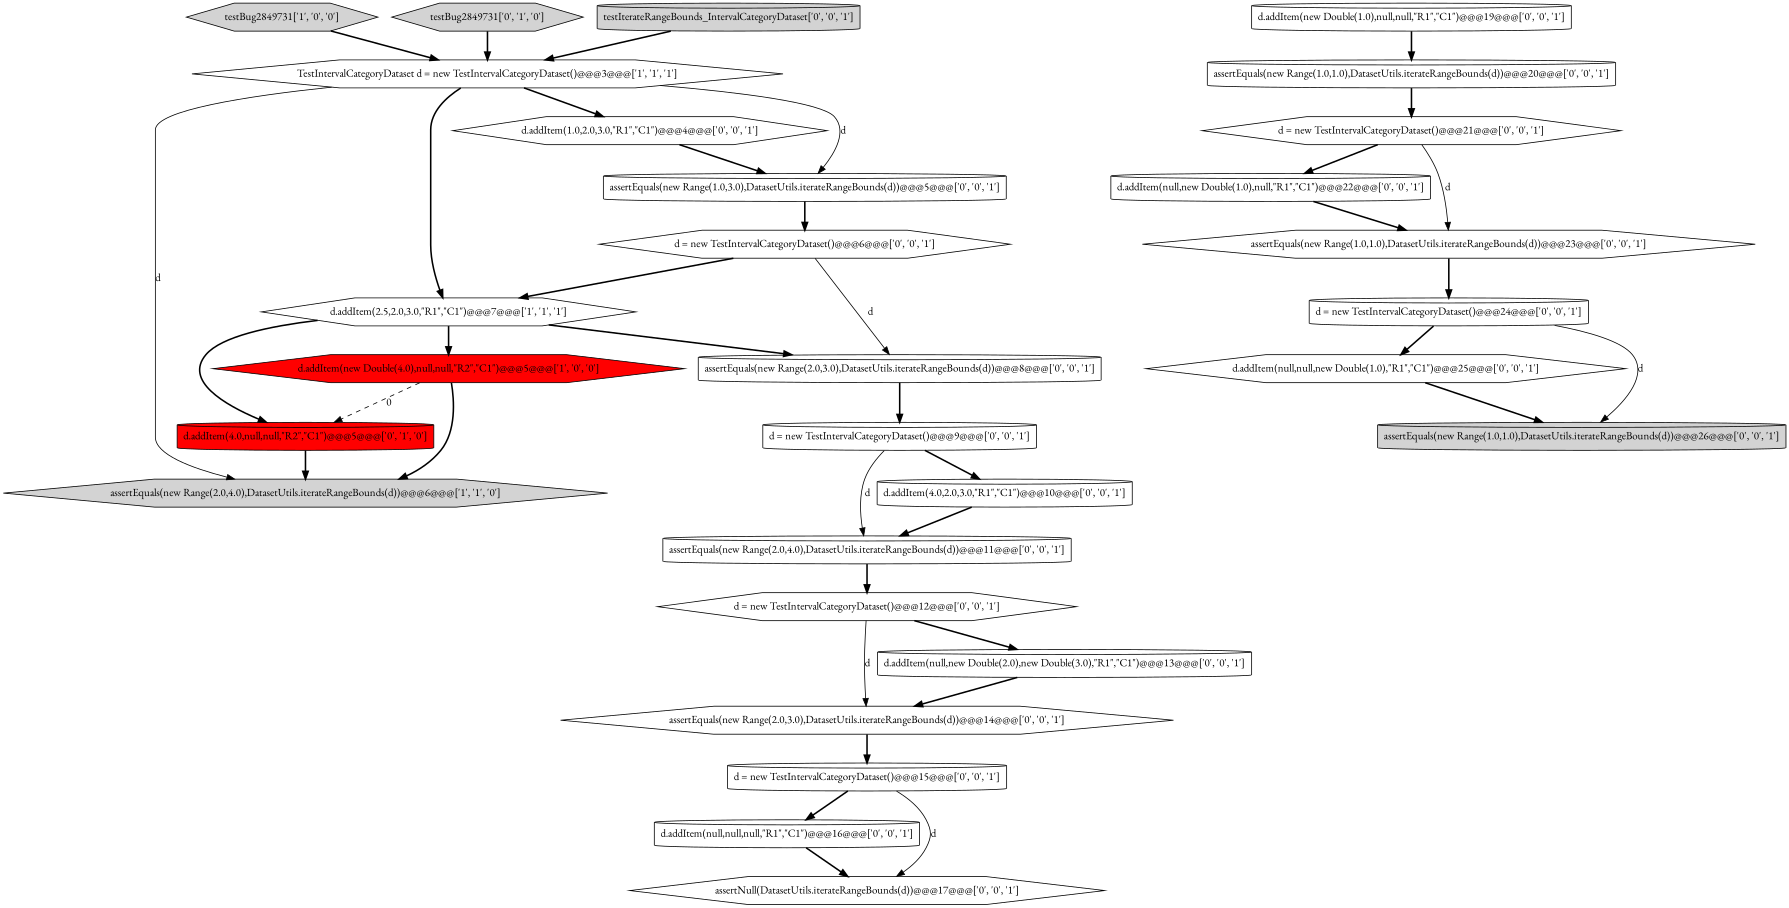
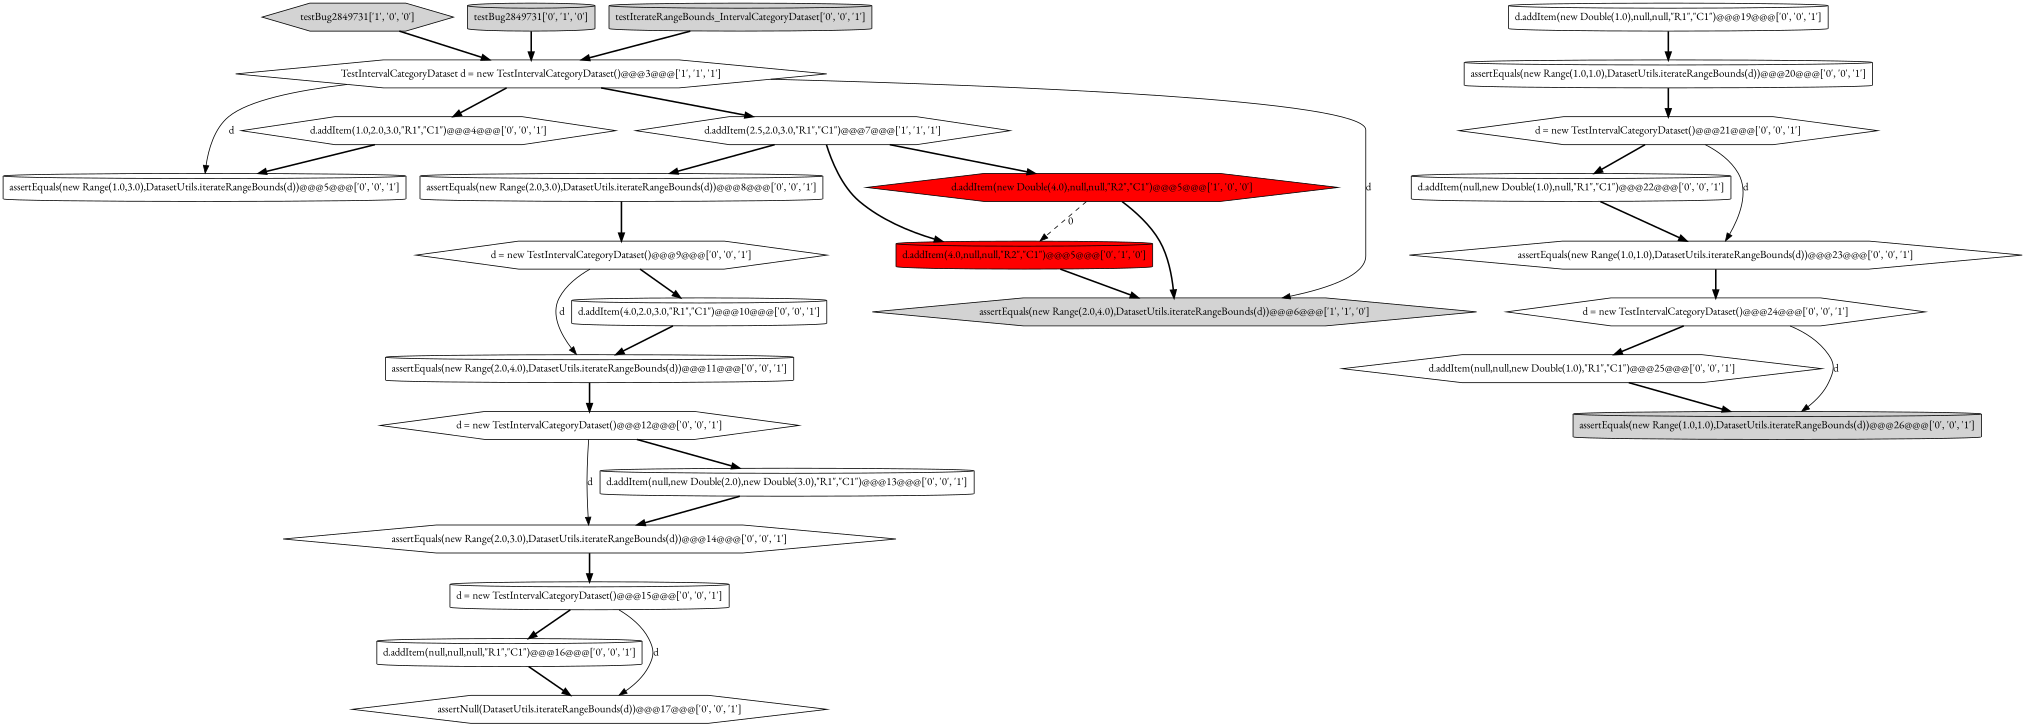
node "testBug2849731['0', '1', '0']": shape hexagon -> cylinder
node "d = new TestIntervalCategoryDataset()@@@6@@@['0', '0', '1']": removed
node "d = new TestIntervalCategoryDataset()@@@24@@@['0', '0', '1']": shape cylinder -> hexagon
node "d = new TestIntervalCategoryDataset()@@@9@@@['0', '0', '1']": shape cylinder -> hexagon
